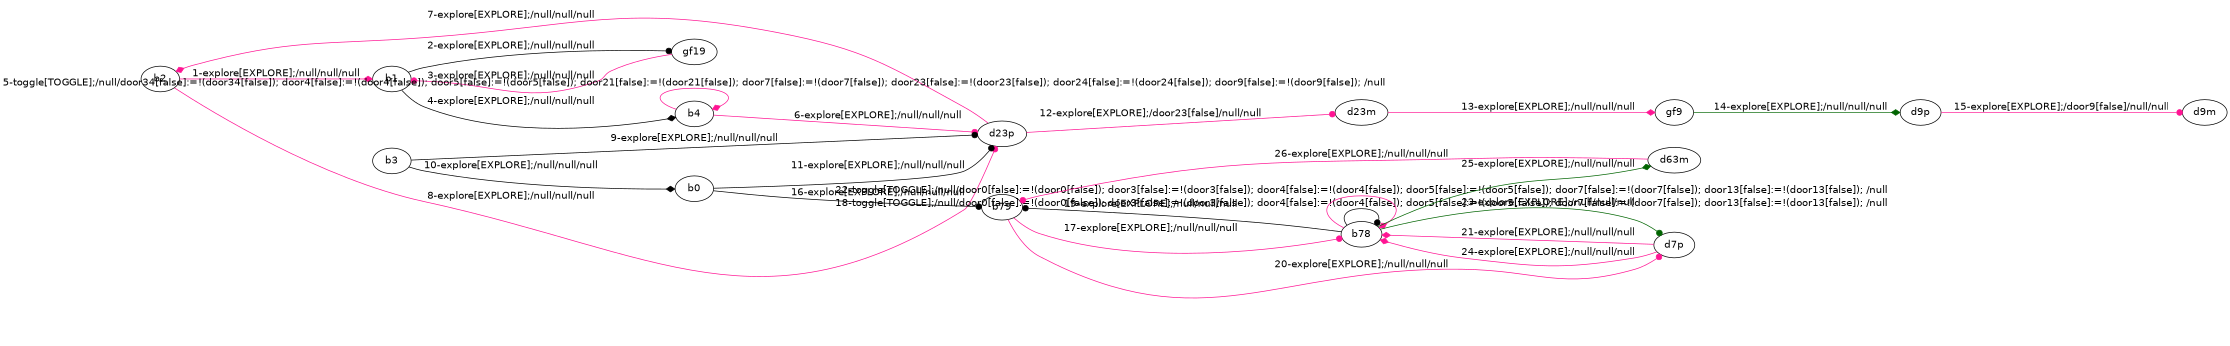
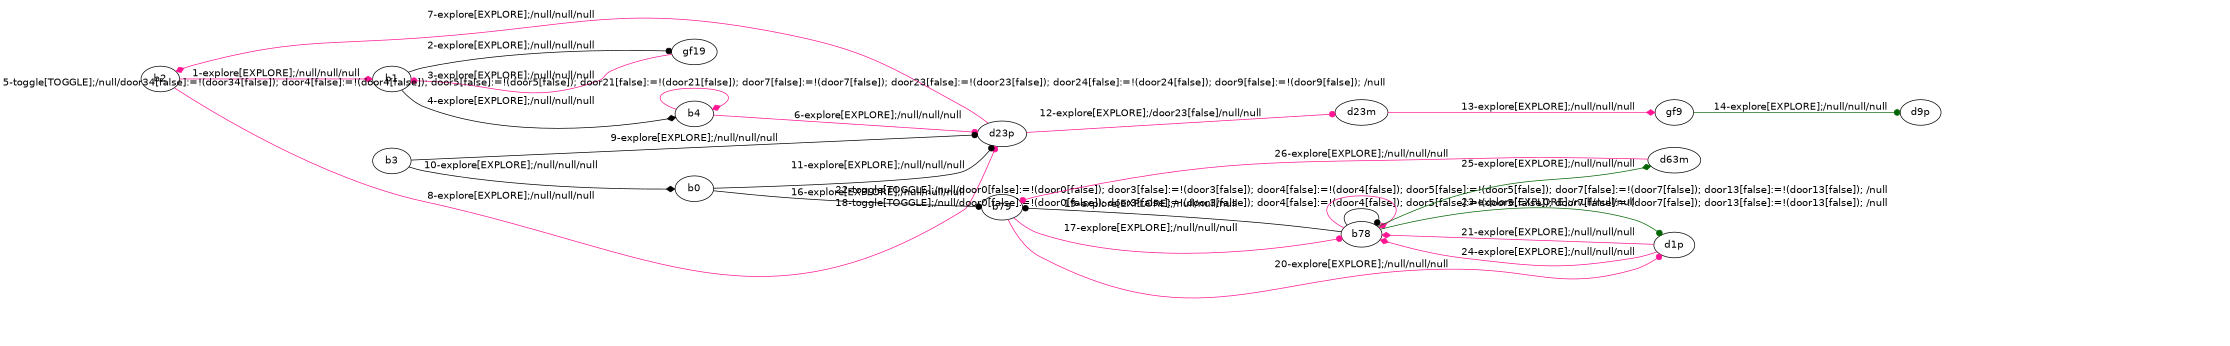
edge "gf9" -> "d9p": arrowhead diamond -> dot
node "d9m": removed
node "d7p": label "d7p" -> "d1p"
